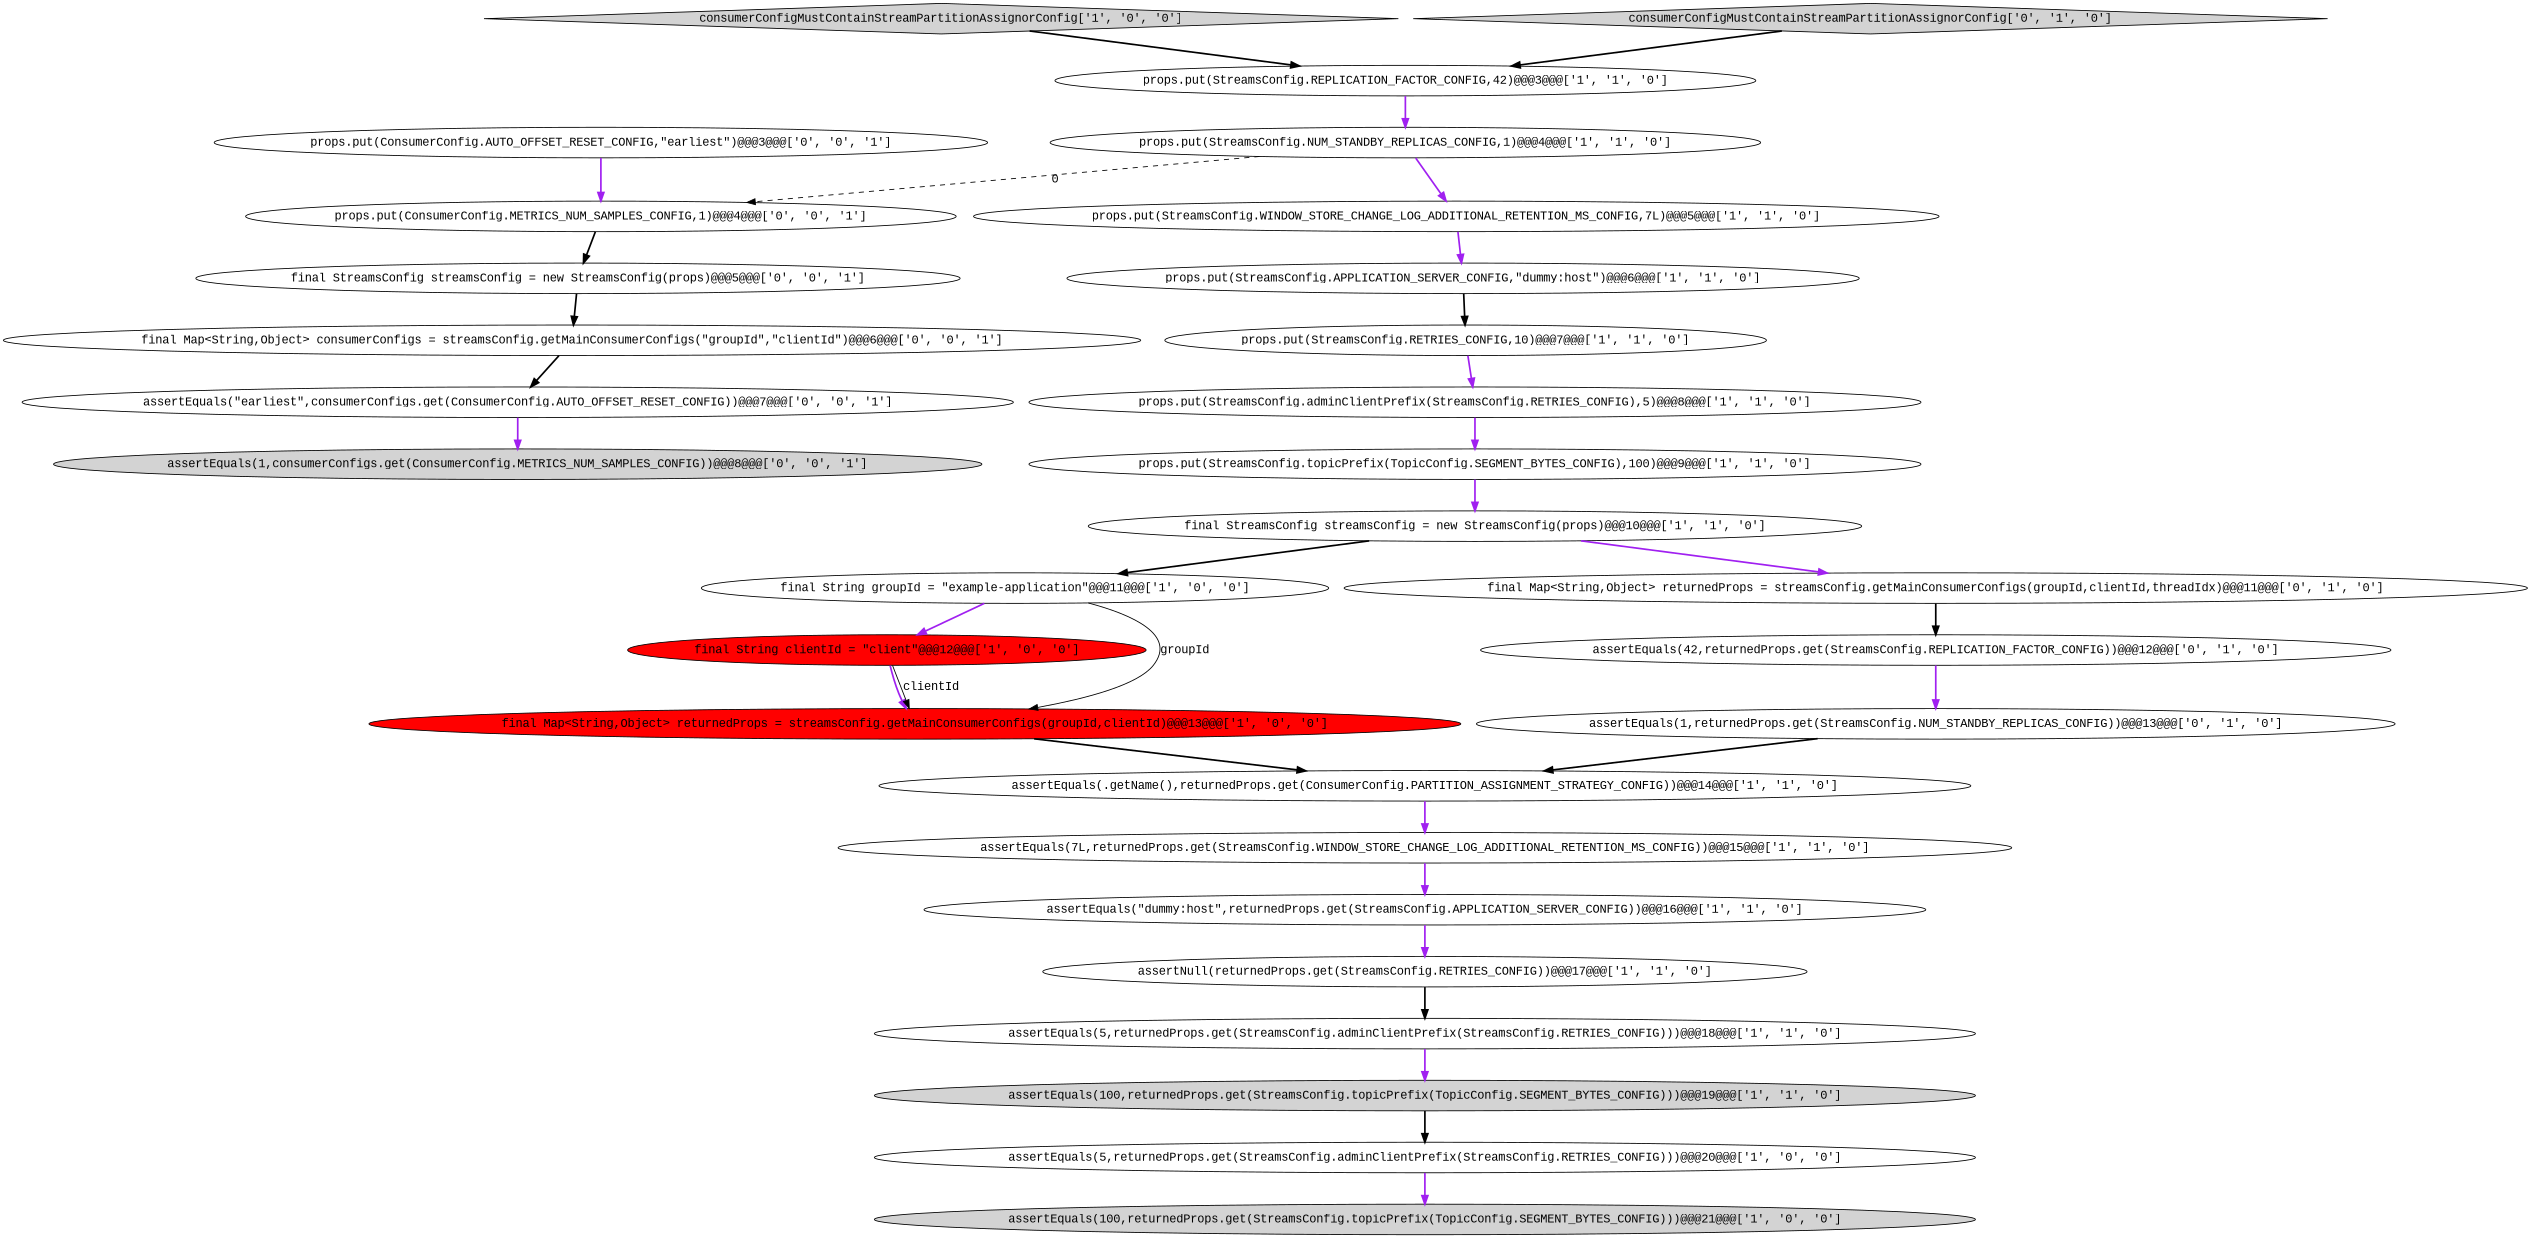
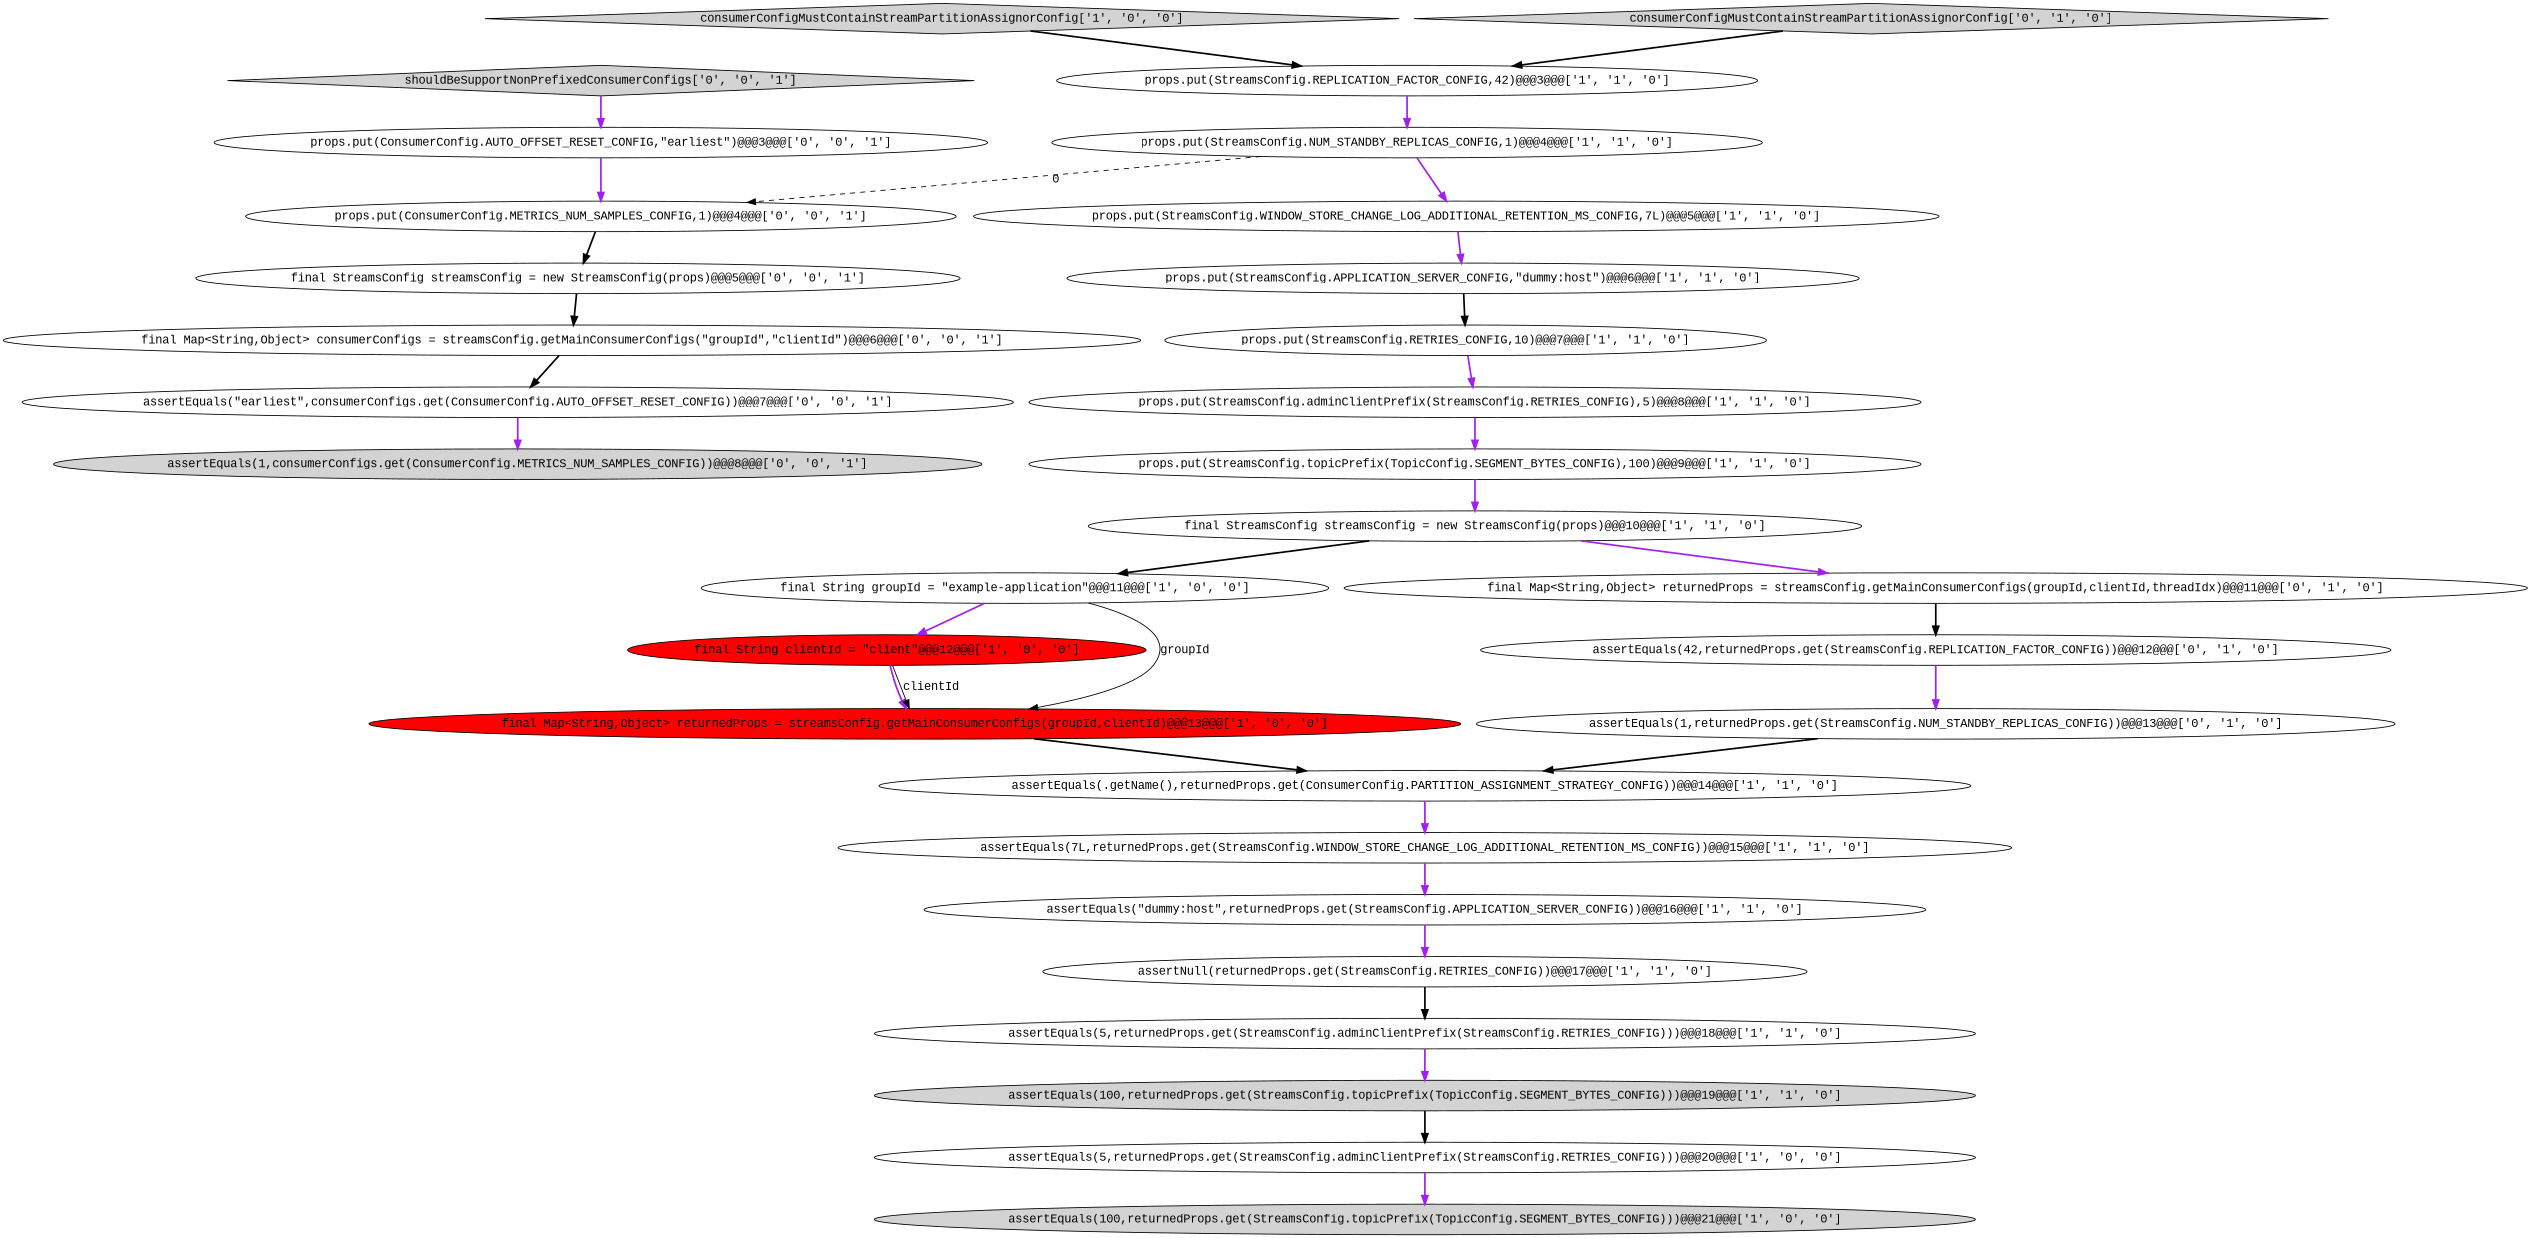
node "shouldBeSupportNonPrefixedConsumerConfigs['0', '0', '1']": added
